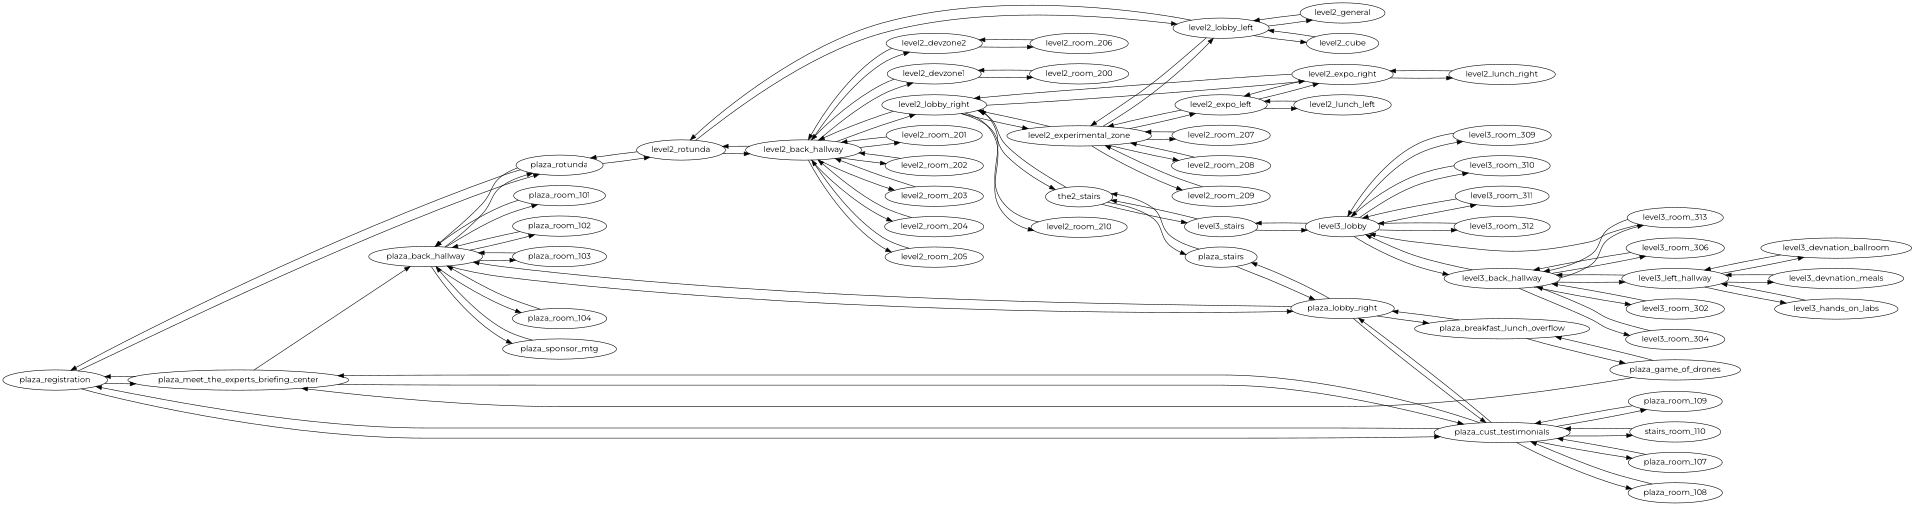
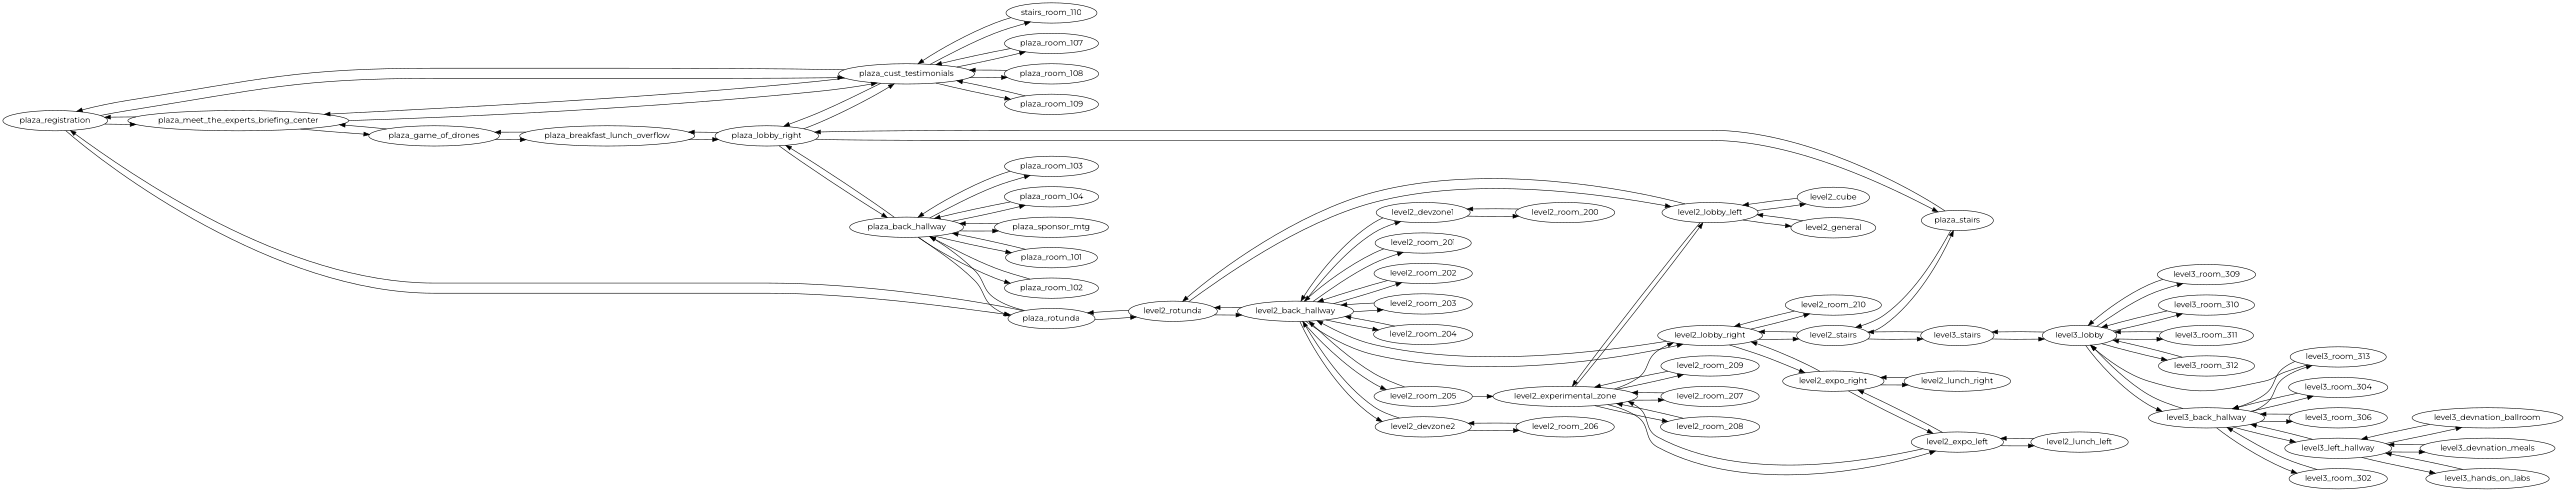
edge "level2_lobby_right" -> "level2_experimental_zone": now "level2_room_205" -> "level2_experimental_zone"
node "the2_stairs": label "the2_stairs" -> "level2_stairs"
edge "plaza_meet_the_experts_briefing_center" -> "plaza_back_hallway": now "plaza_meet_the_experts_briefing_center" -> "plaza_game_of_drones"
